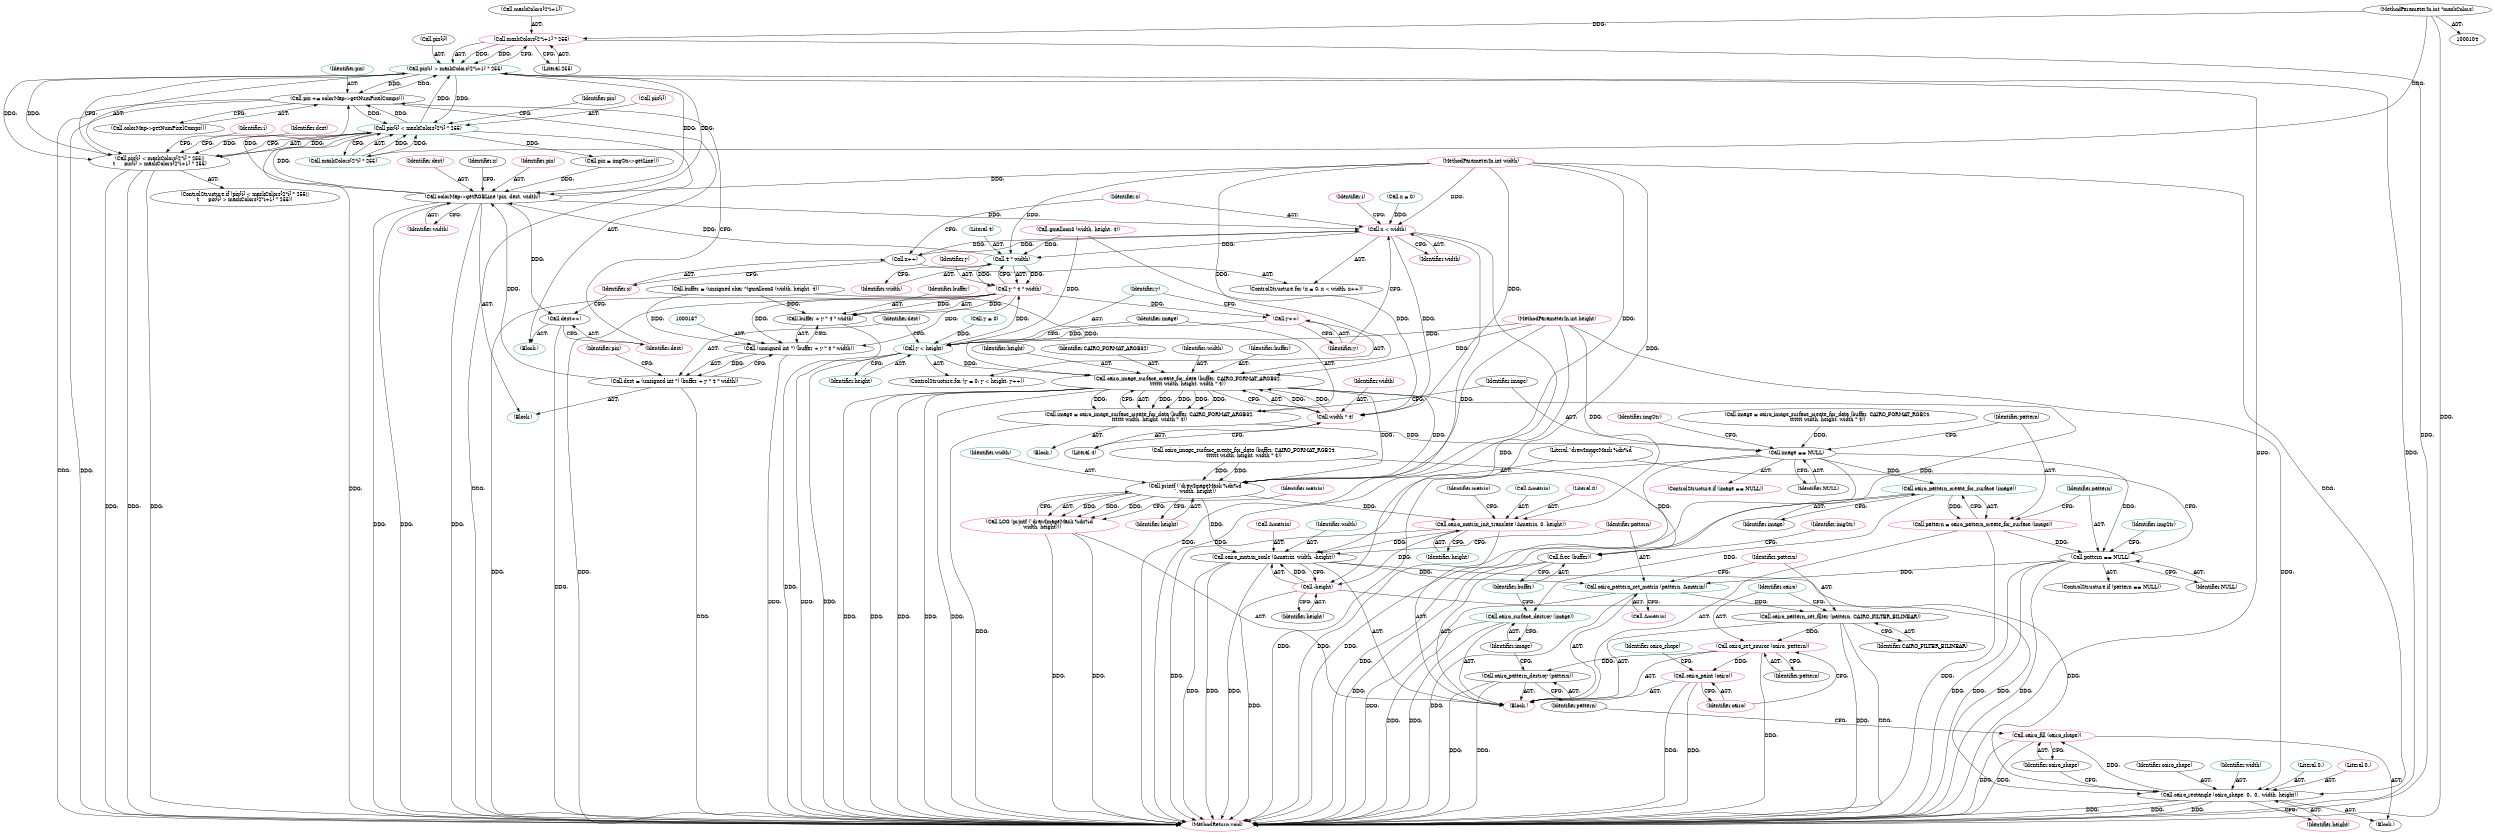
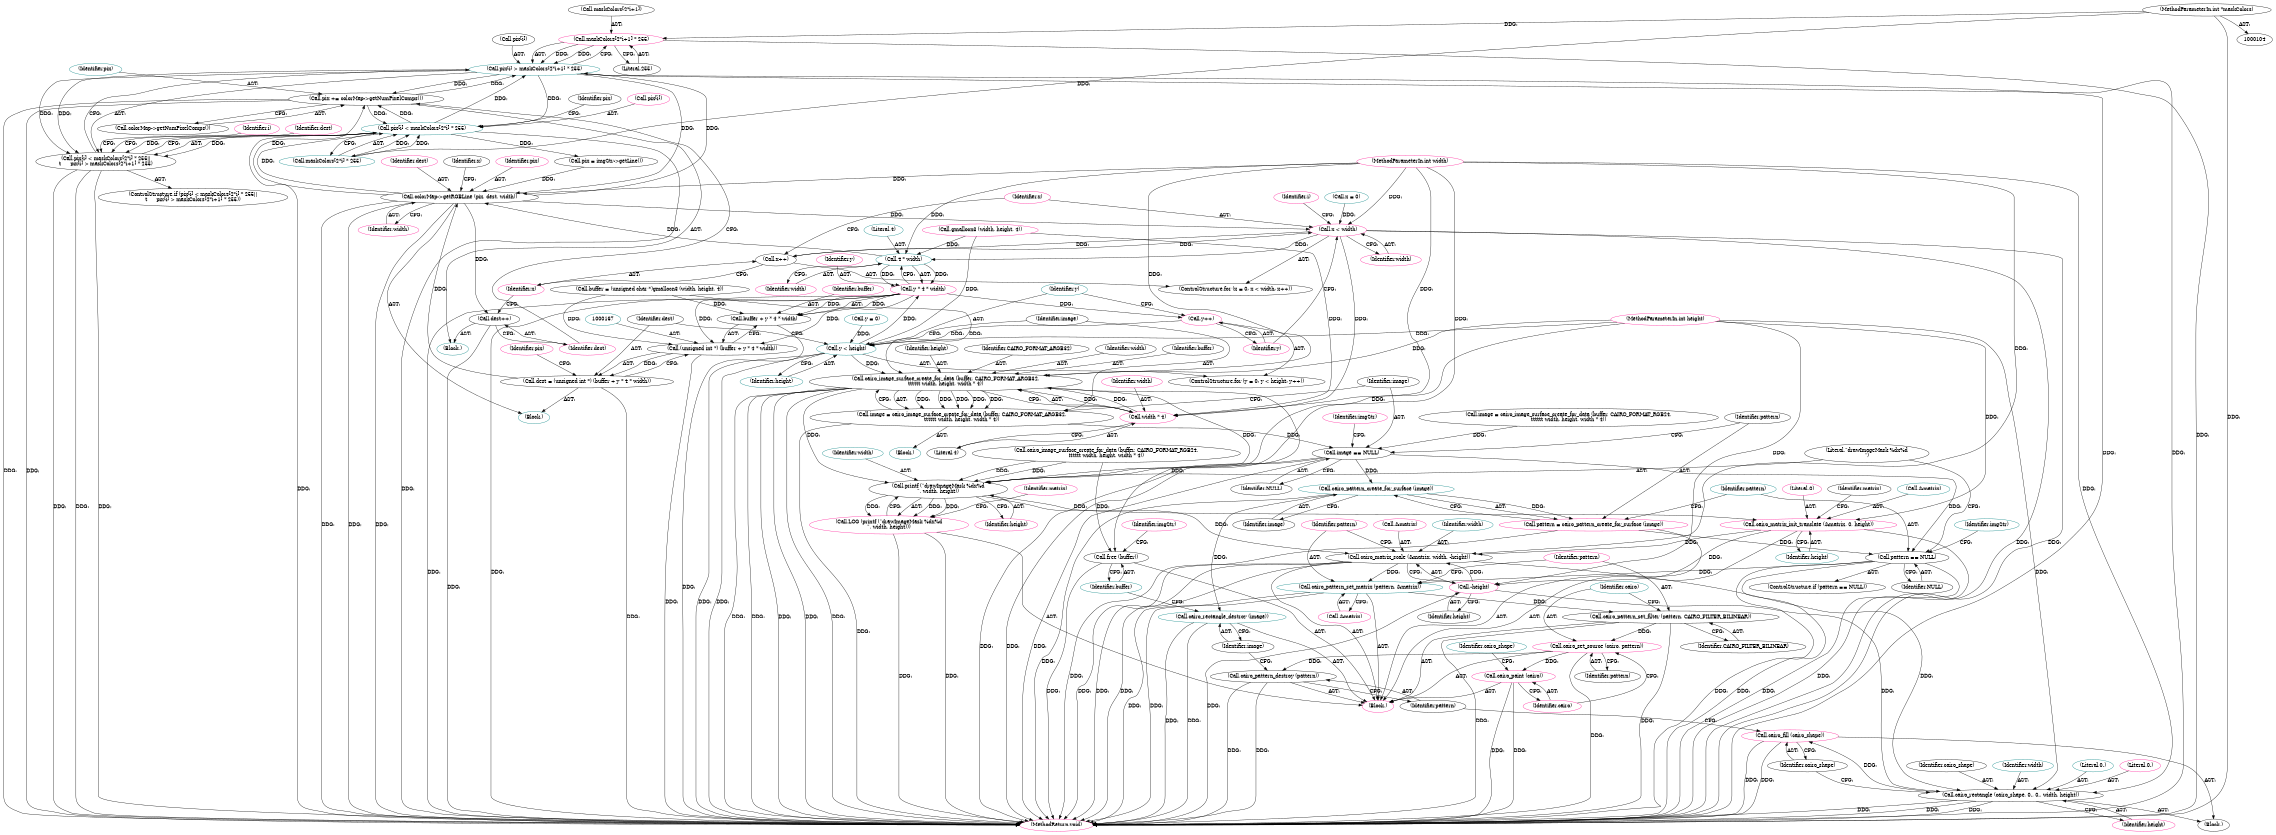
node "(ControlStructure,if (image == NULL))": removed
node "(Call,cairo_surface_destroy (image))": label "(Call,cairo_surface_destroy (image))" -> "(Call,cairo_rectangle_destroy (image))"
